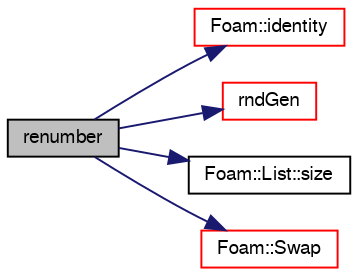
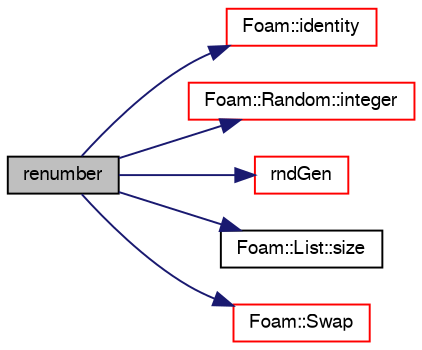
node "Foam::Random::integer": added
